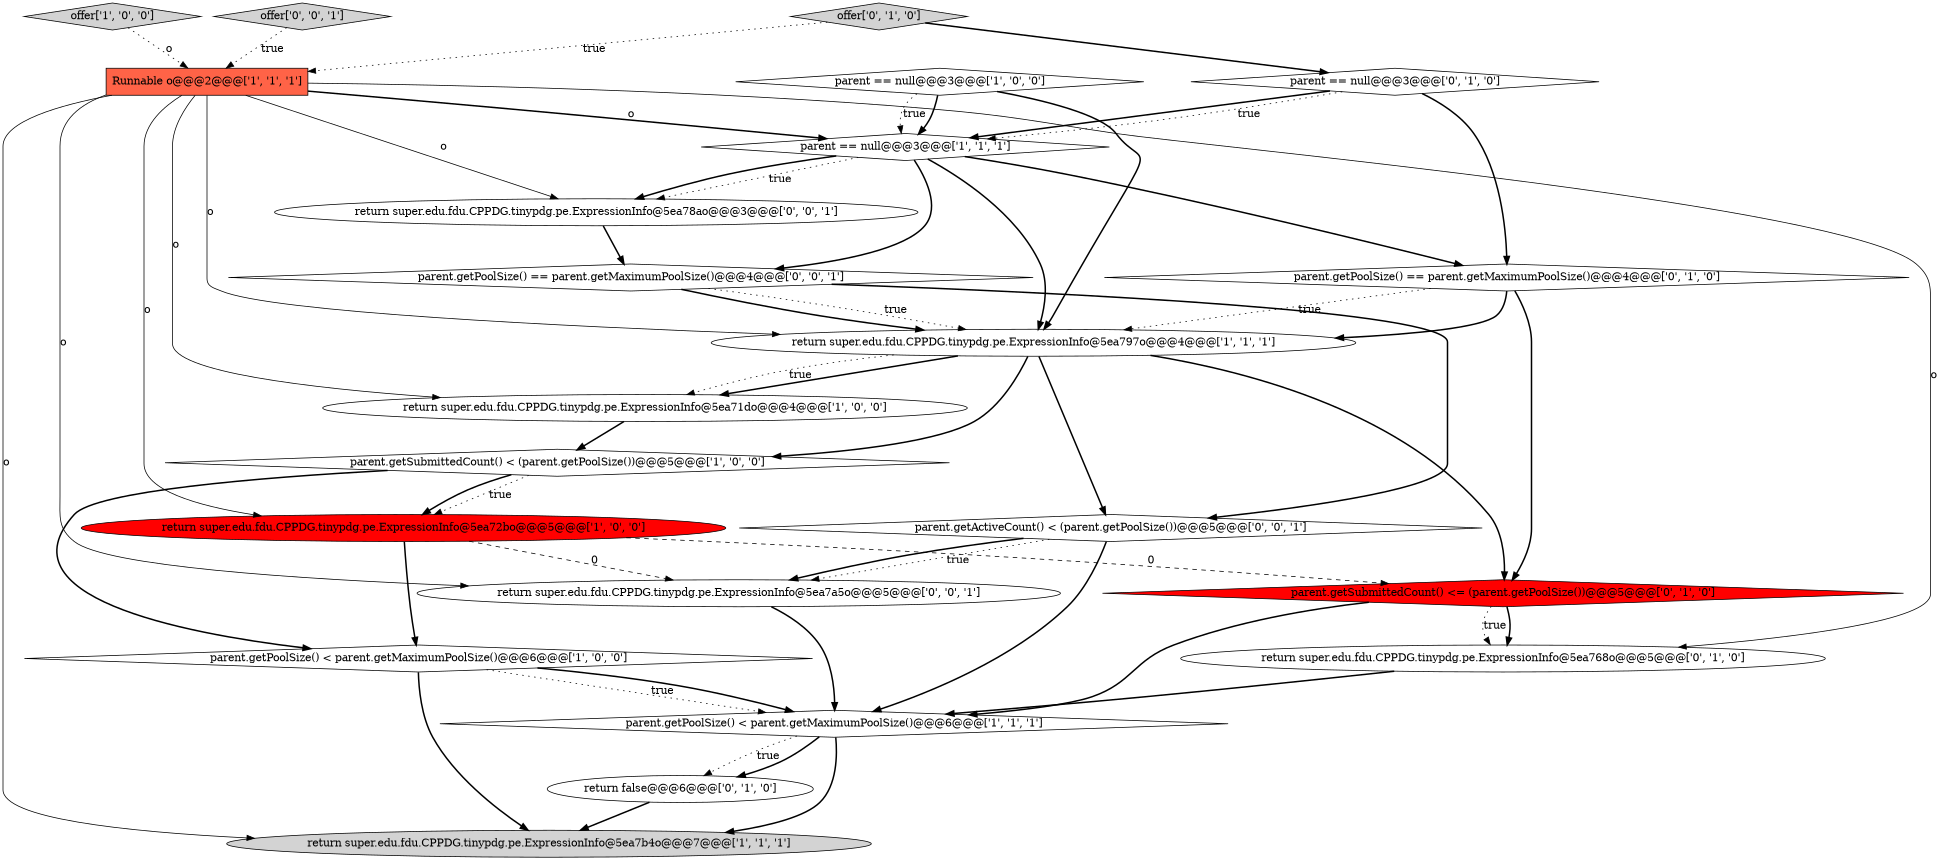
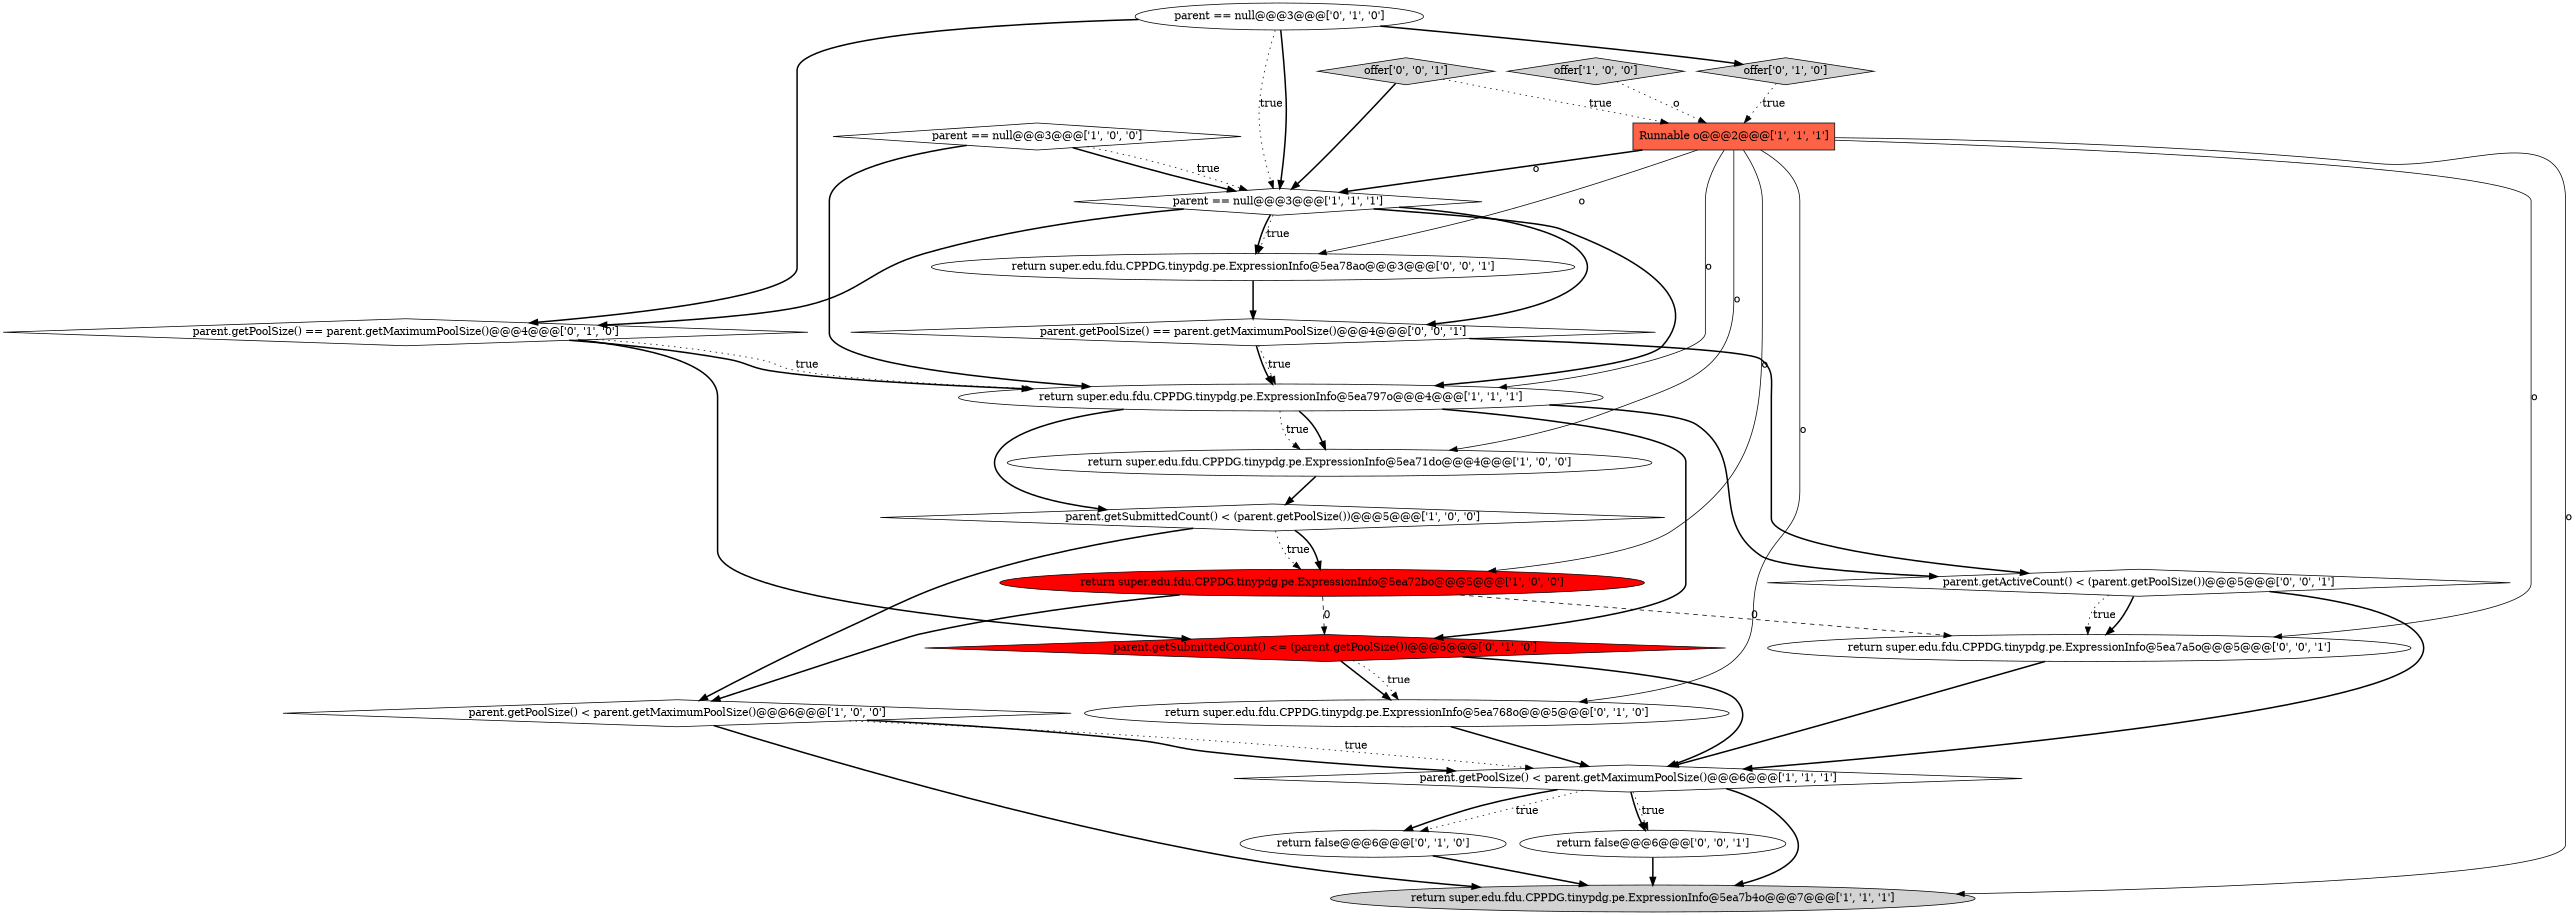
edge "offer['0', '1', '0']" -> "parent == null@@@3@@@['0', '1', '0']": reversed
node "parent == null@@@3@@@['0', '1', '0']": shape diamond -> ellipse
edge "offer['0', '0', '1']" -> "parent == null@@@3@@@['1', '1', '1']": added
node "return false@@@6@@@['0', '0', '1']": added
